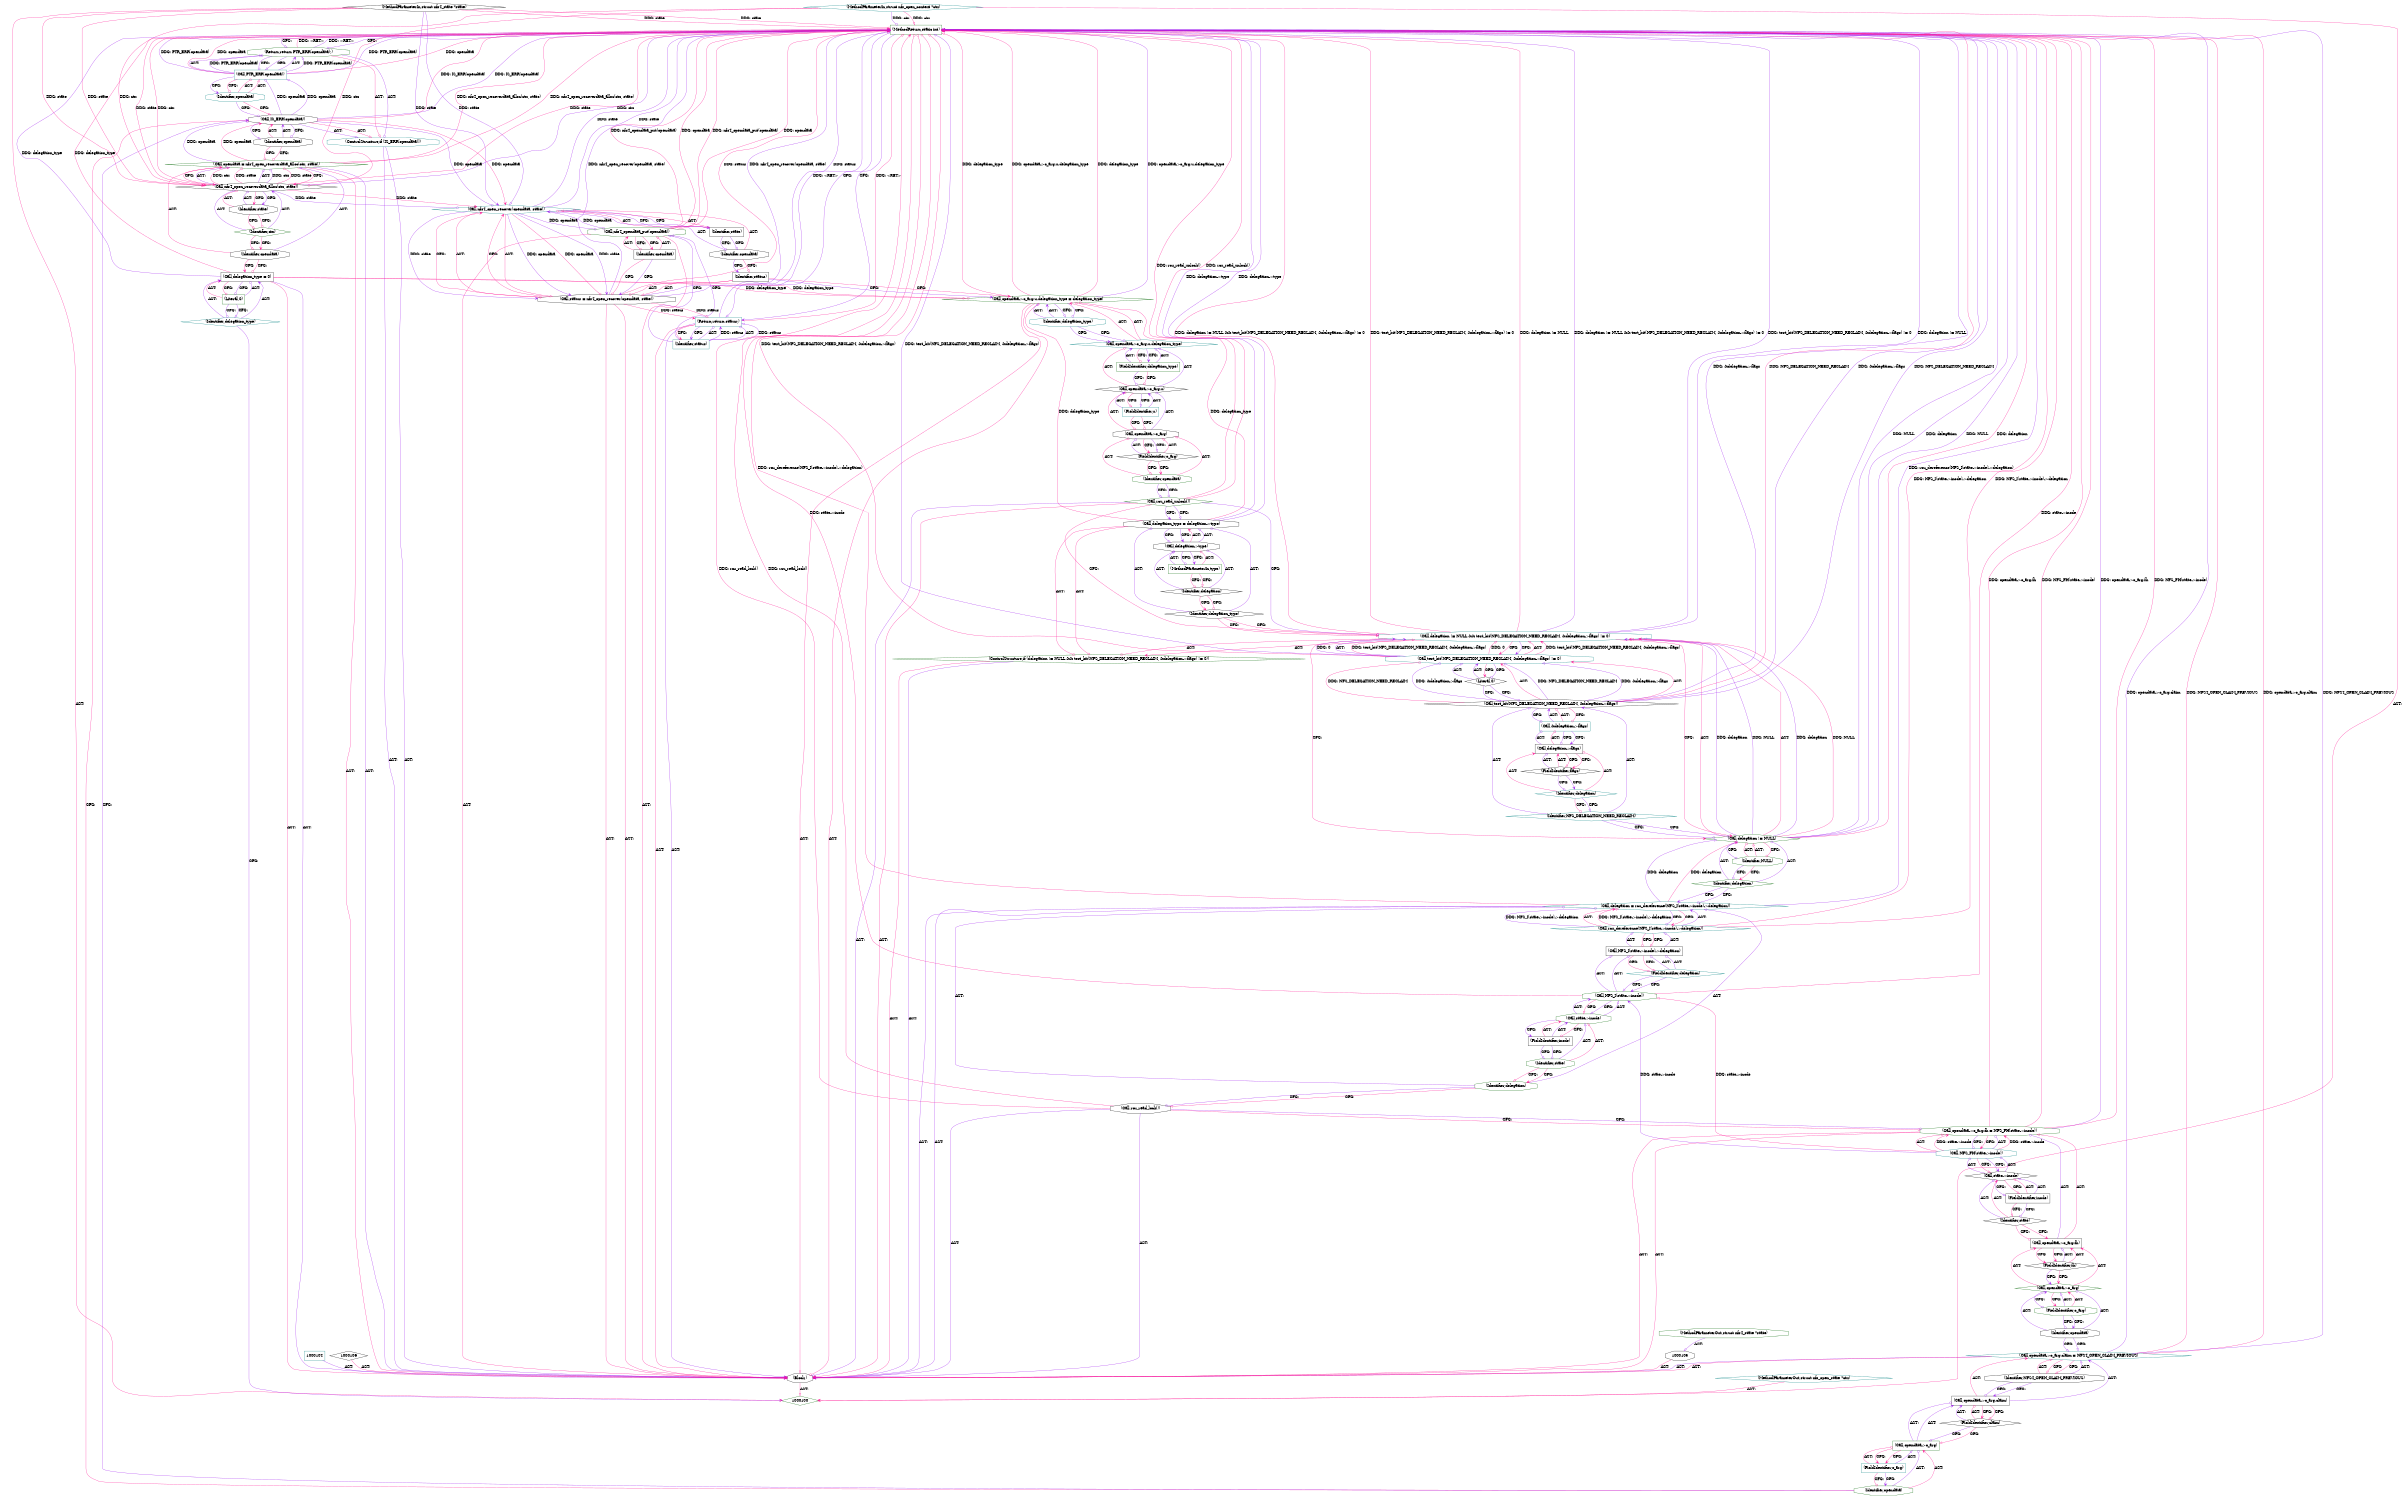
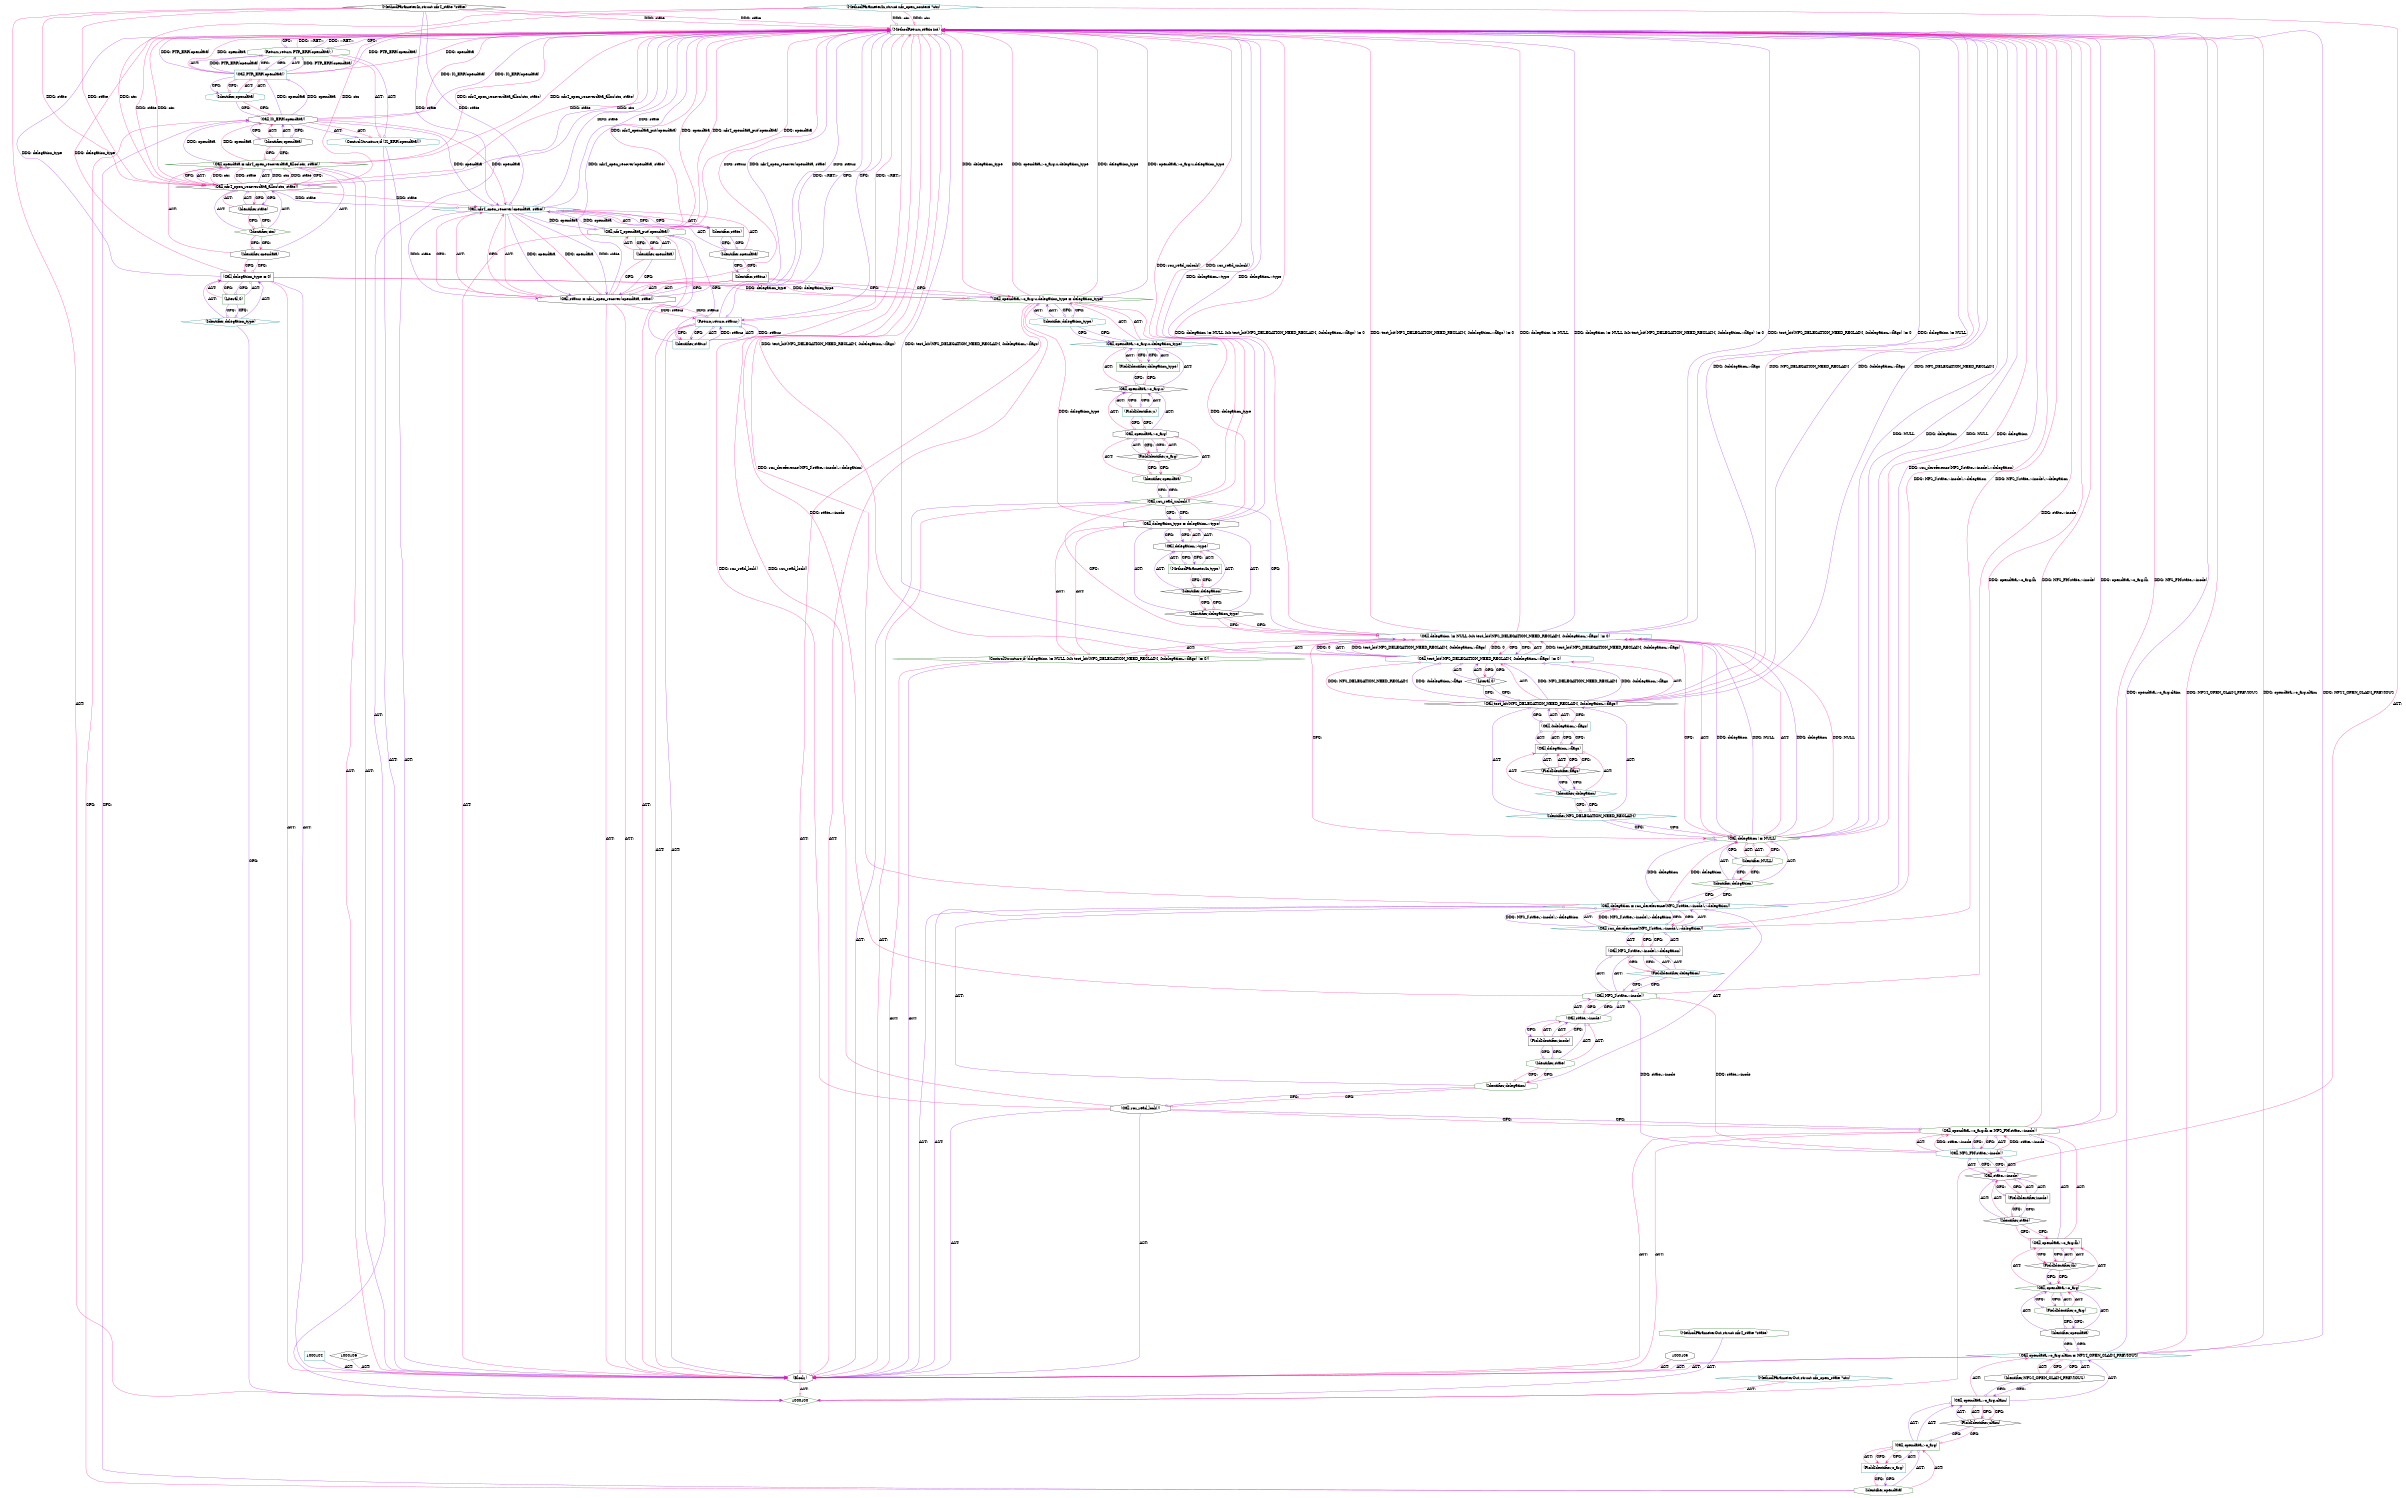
node "(Call,status = nfs4_open_recover(opendata, state))": label "(Call,status = nfs4_open_recover(opendata, state))" -> "(Call,status = nfs1_open_recover(opendata, state))"
edge "(MethodReturn,static int)" -> "1000100": added, label "AST:"
edge "(MethodParameterOut,struct nfs4_state *state)" -> "1000105": now "(MethodParameterOut,struct nfs4_state *state)" -> "1000100"
